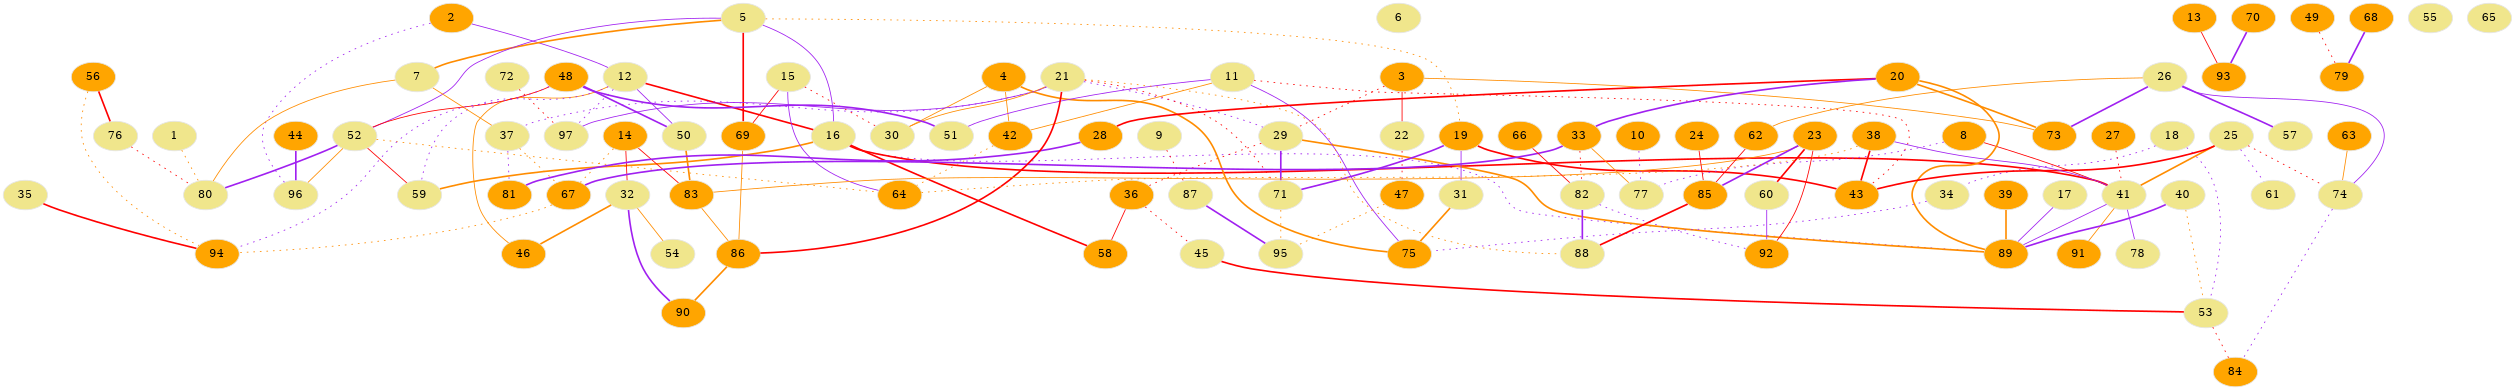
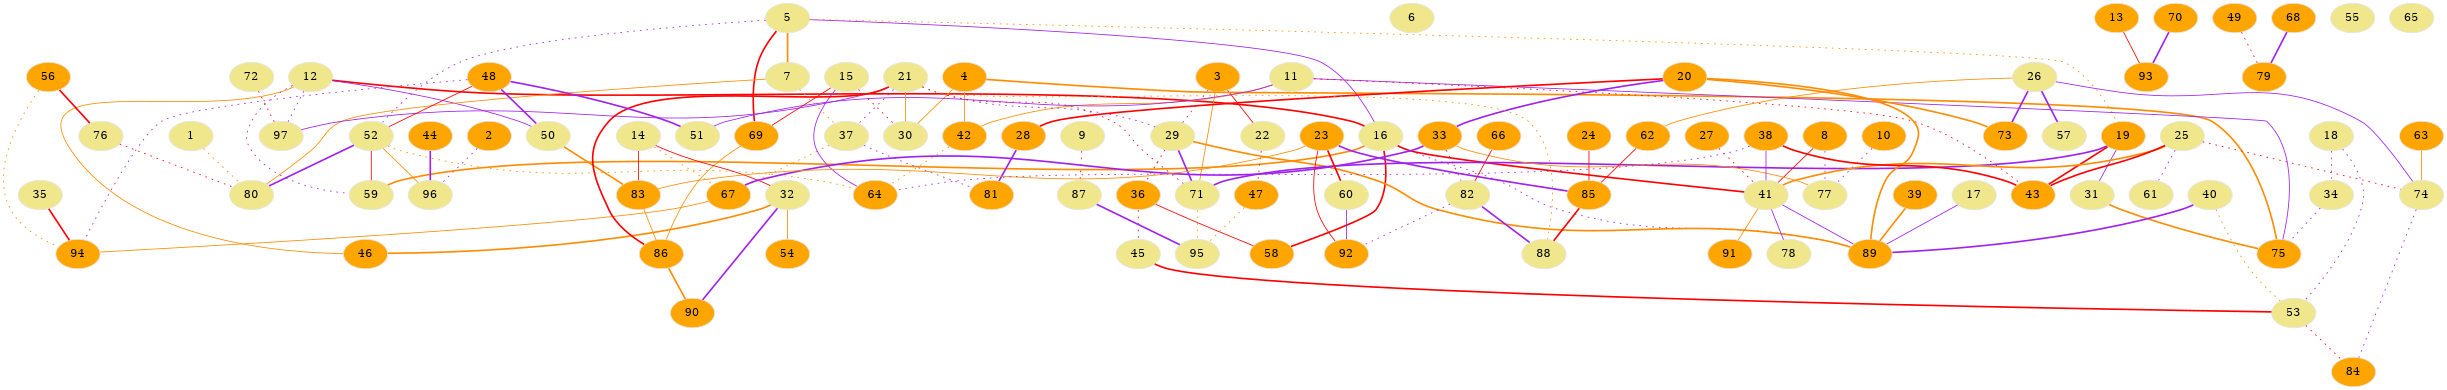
edge "5" -- "52": style solid -> dotted
edge "2" -- "12": removed
edge "3" -- "73": now "3" -- "71"
edge "7" -- "37": style solid -> dotted
edge "3" -- "29": color red -> purple
node "14": fillcolor orange -> khaki
edge "38" -- "64": color darkorange -> purple
edge "67" -- "94": style dotted -> solid
node "54": fillcolor khaki -> orange
